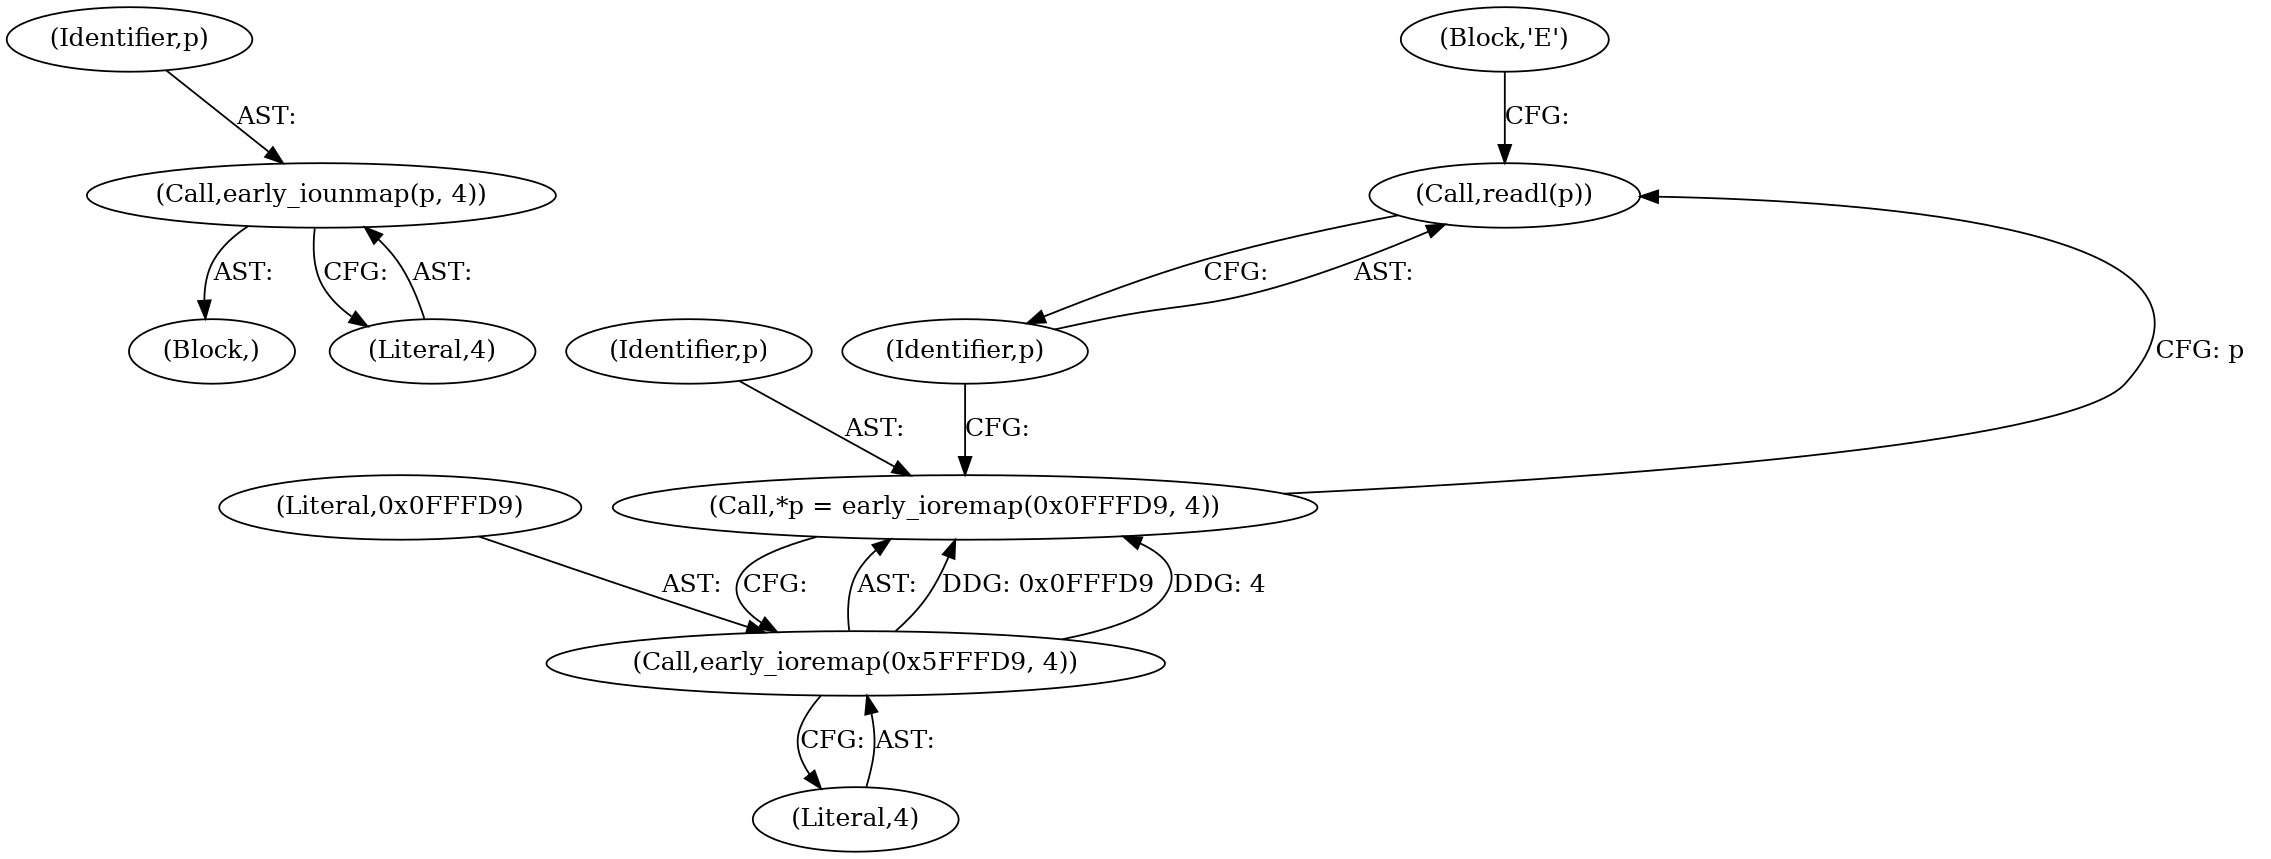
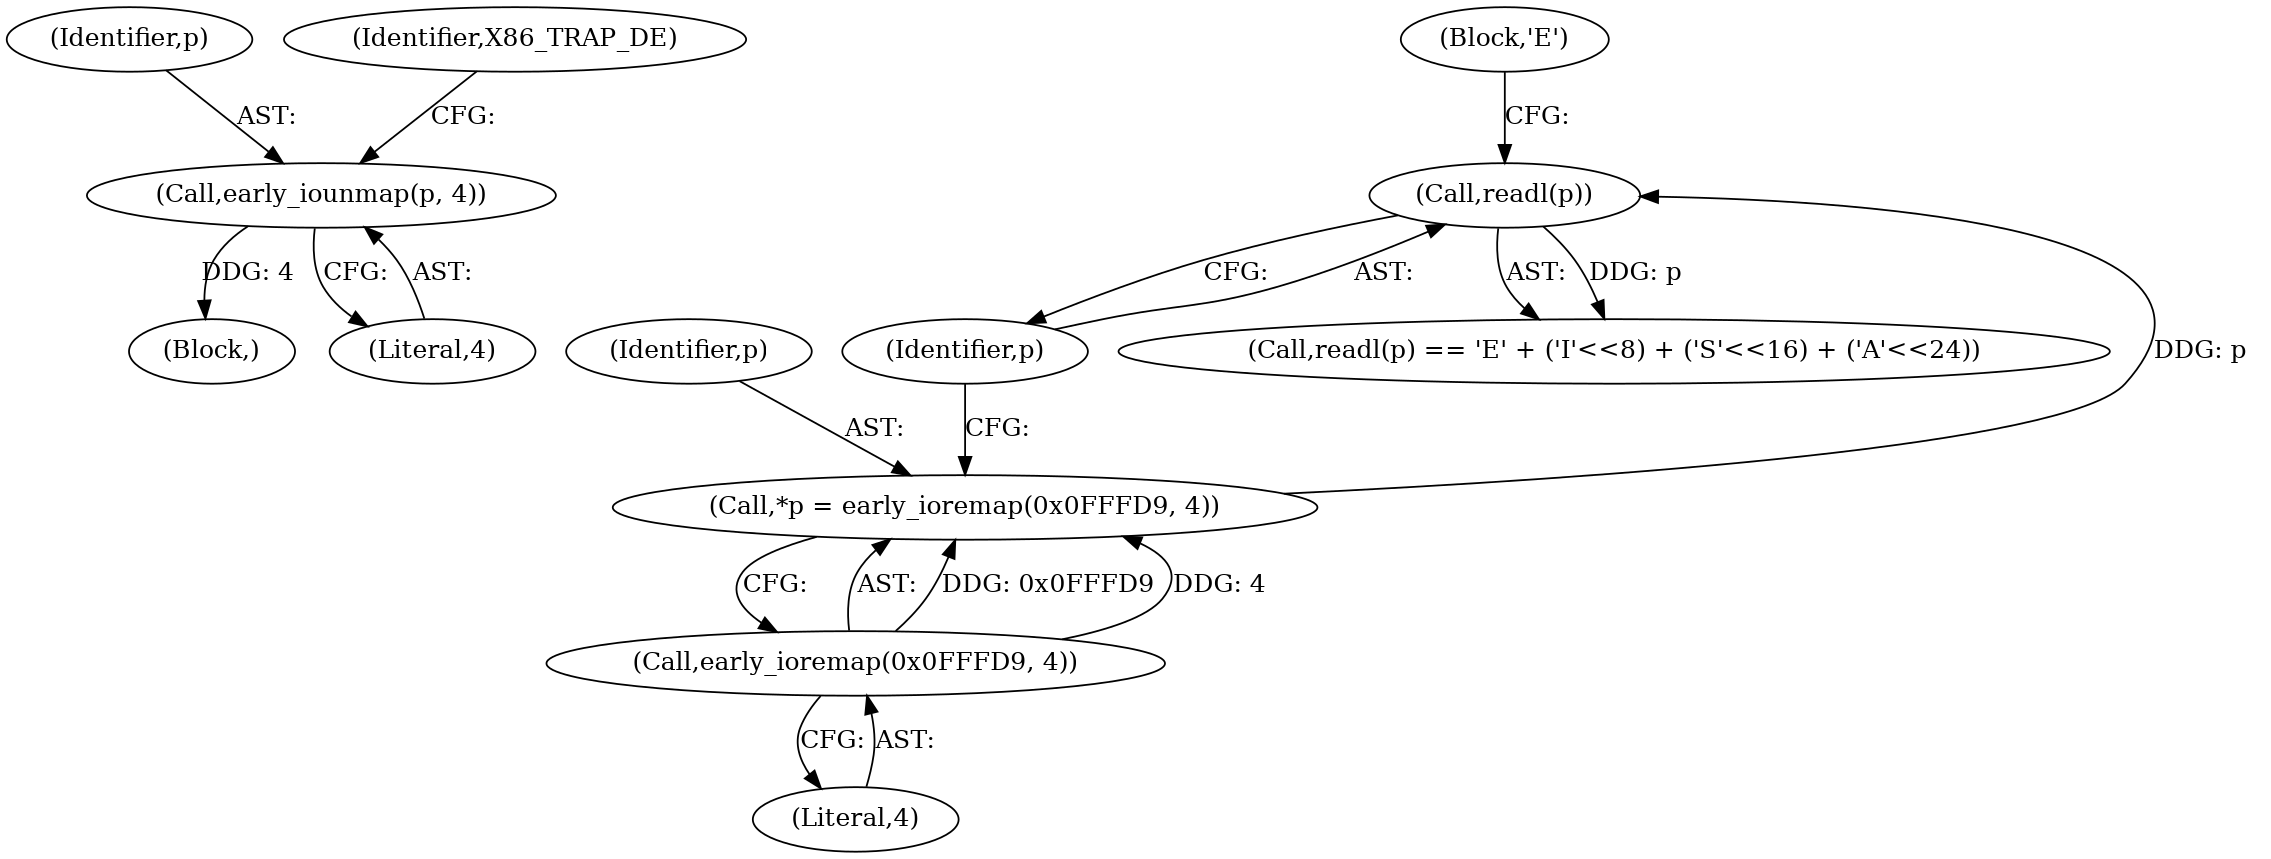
node "(Identifier,X86_TRAP_DE)": added
edge "(Call,early_iounmap(p, 4))" -> "(Block,)": label "AST: " -> "DDG: 4"
node "(Call,readl(p) == 'E' + ('I'<<8) + ('S'<<16) + ('A'<<24))": added
edge "(Call,*p = early_ioremap(0x0FFFD9, 4))" -> "(Call,readl(p))": label "CFG: p" -> "DDG: p"
node "(Literal,0x0FFFD9)": removed
node "(Call,early_ioremap(0x5FFFD9, 4))": label "(Call,early_ioremap(0x5FFFD9, 4))" -> "(Call,early_ioremap(0x0FFFD9, 4))"
